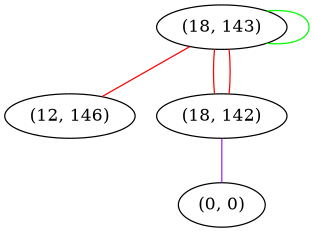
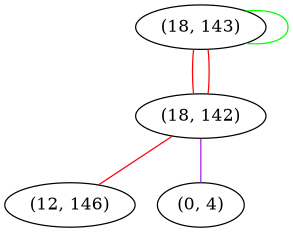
edge "(18, 143)" -- "(12, 146)": now "(18, 142)" -- "(12, 146)"
node "(0, 0)": label "(0, 0)" -> "(0, 4)"
